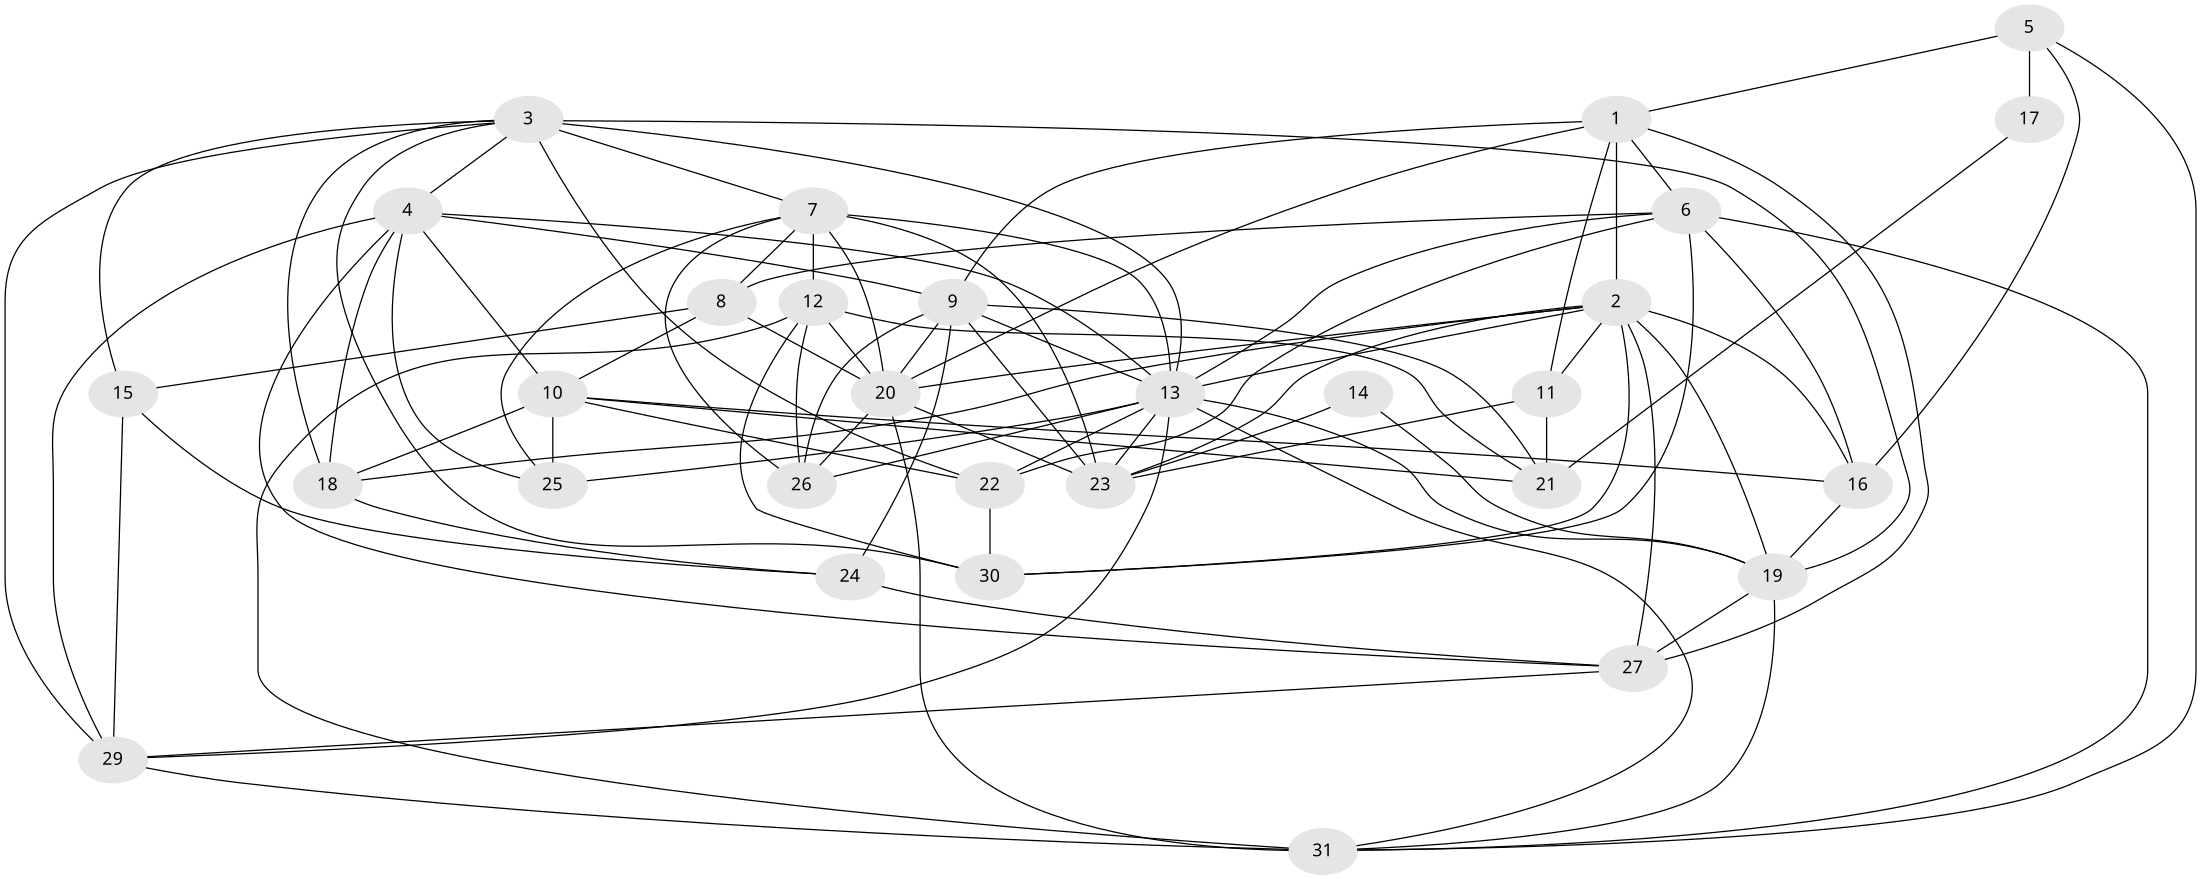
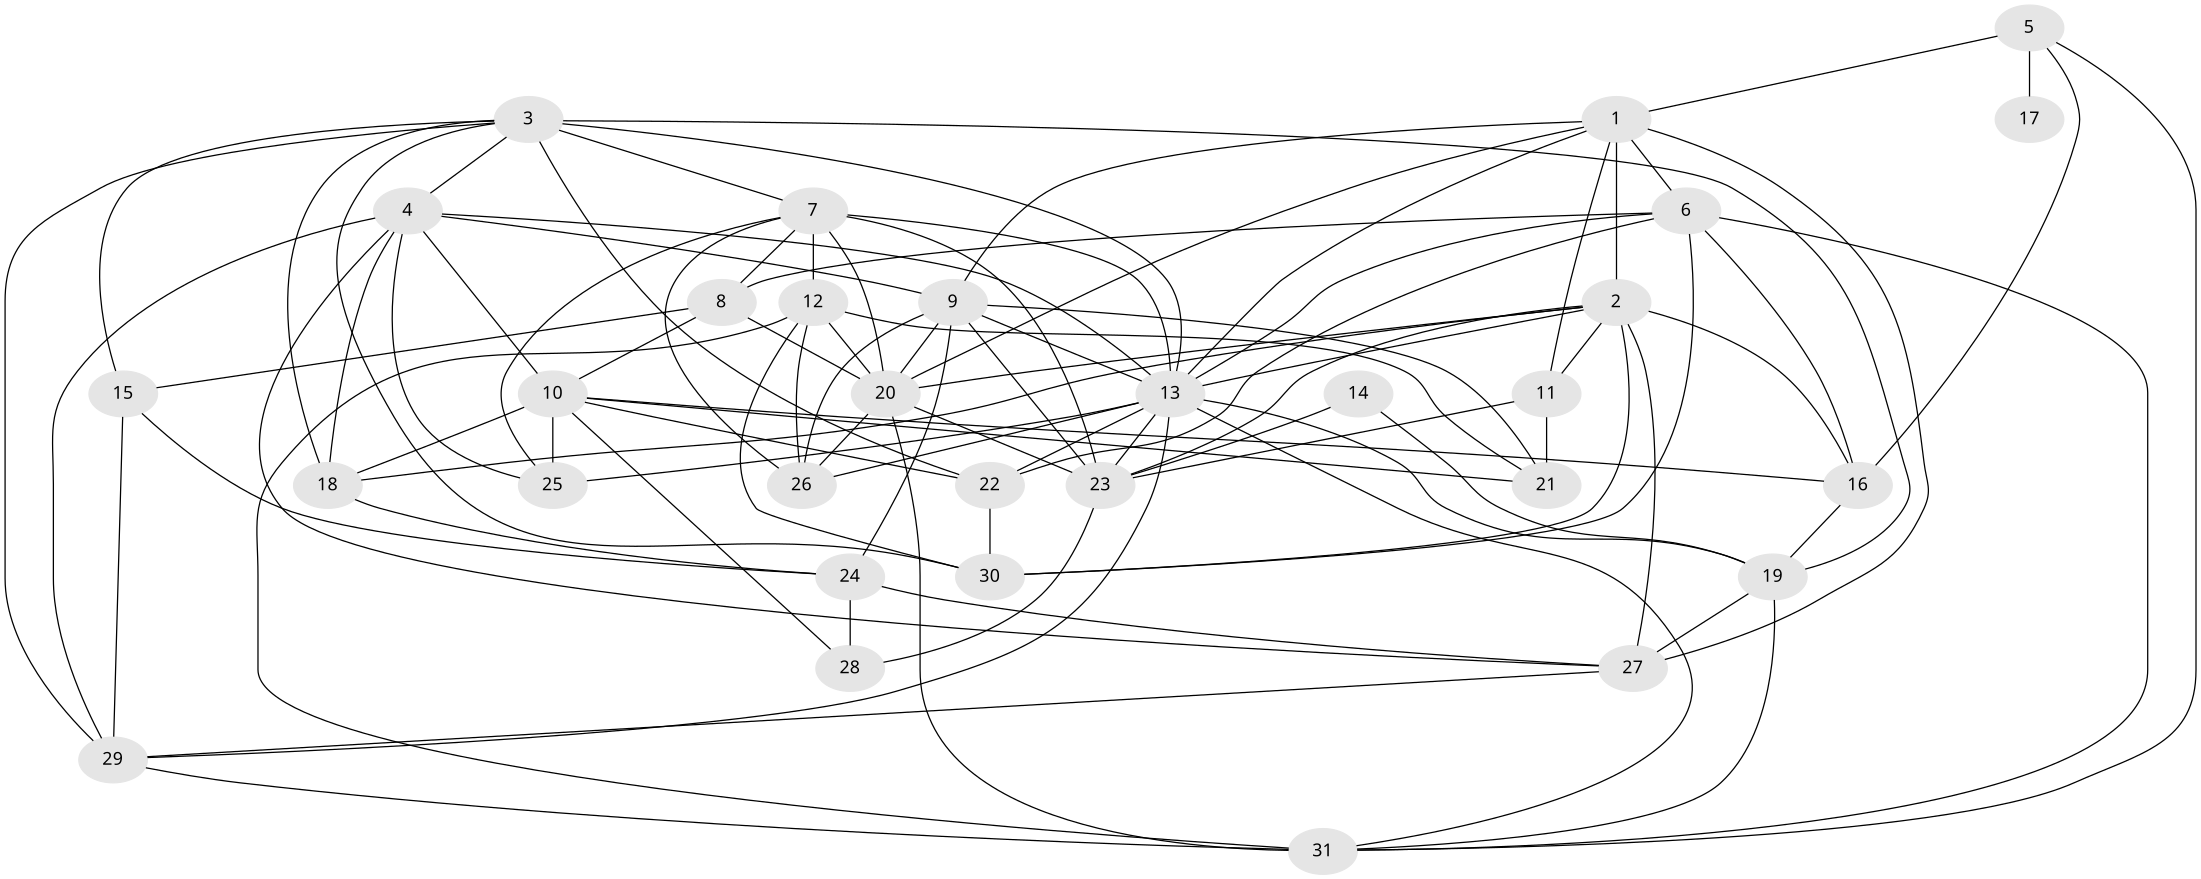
edge "1" -- "13": added
edge "17" -- "21": removed
edge "2" -- "19": removed
node "28": added
